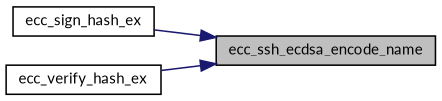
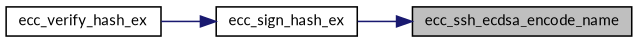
edge "ecc_verify_hash_ex" -> "ecc_ssh_ecdsa_encode_name": now "ecc_verify_hash_ex" -> "ecc_sign_hash_ex"
